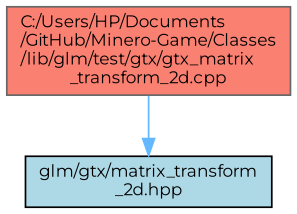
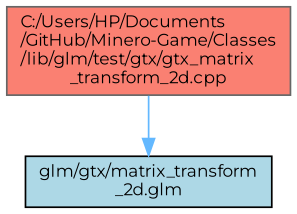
node "glm/gtx/matrix_transform _2d.hpp": label "glm/gtx/matrix_transform _2d.hpp" -> "glm/gtx/matrix_transform _2d.glm"
